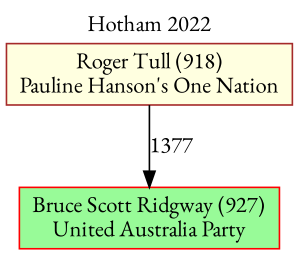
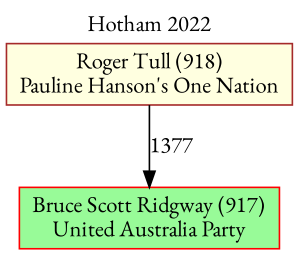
node "Bruce Scott Ridgway (927) United Australia Party": label "Bruce Scott Ridgway (927) United Australia Party" -> "Bruce Scott Ridgway (917) United Australia Party"
